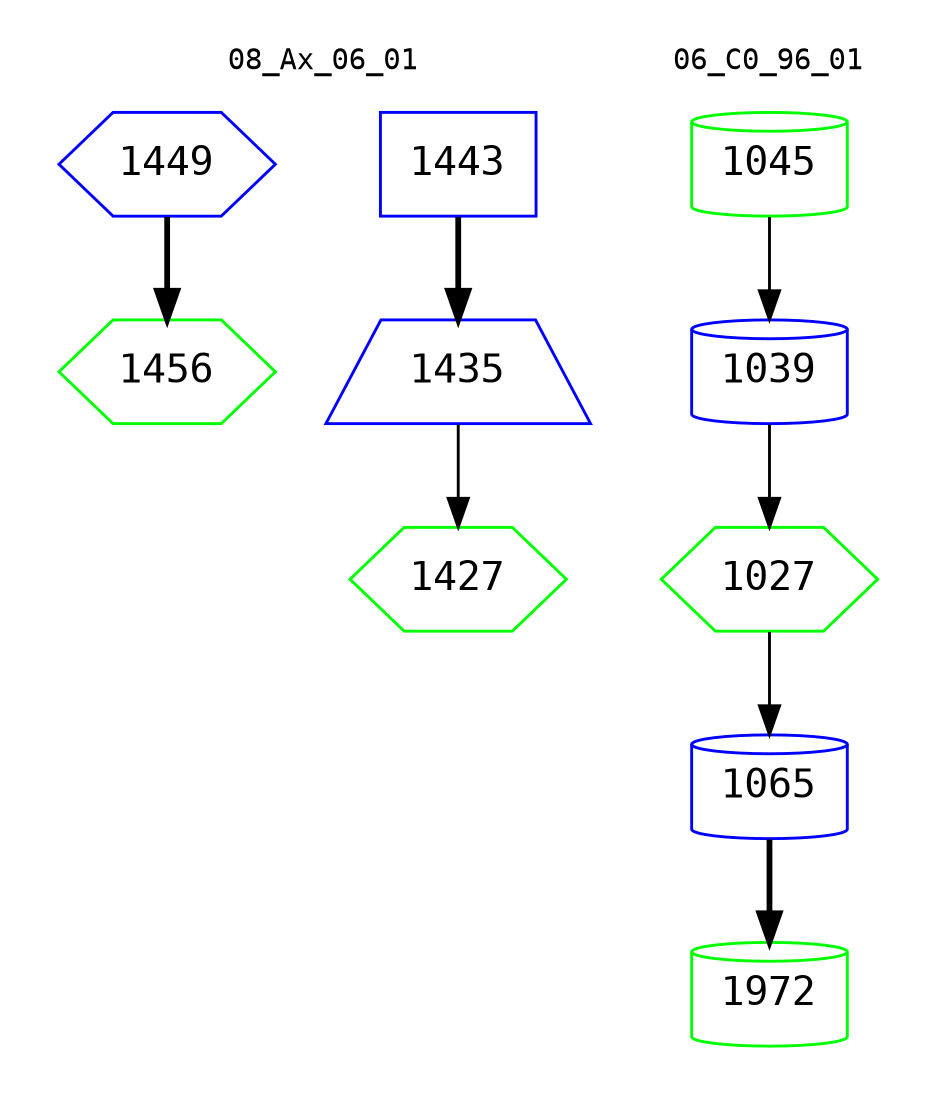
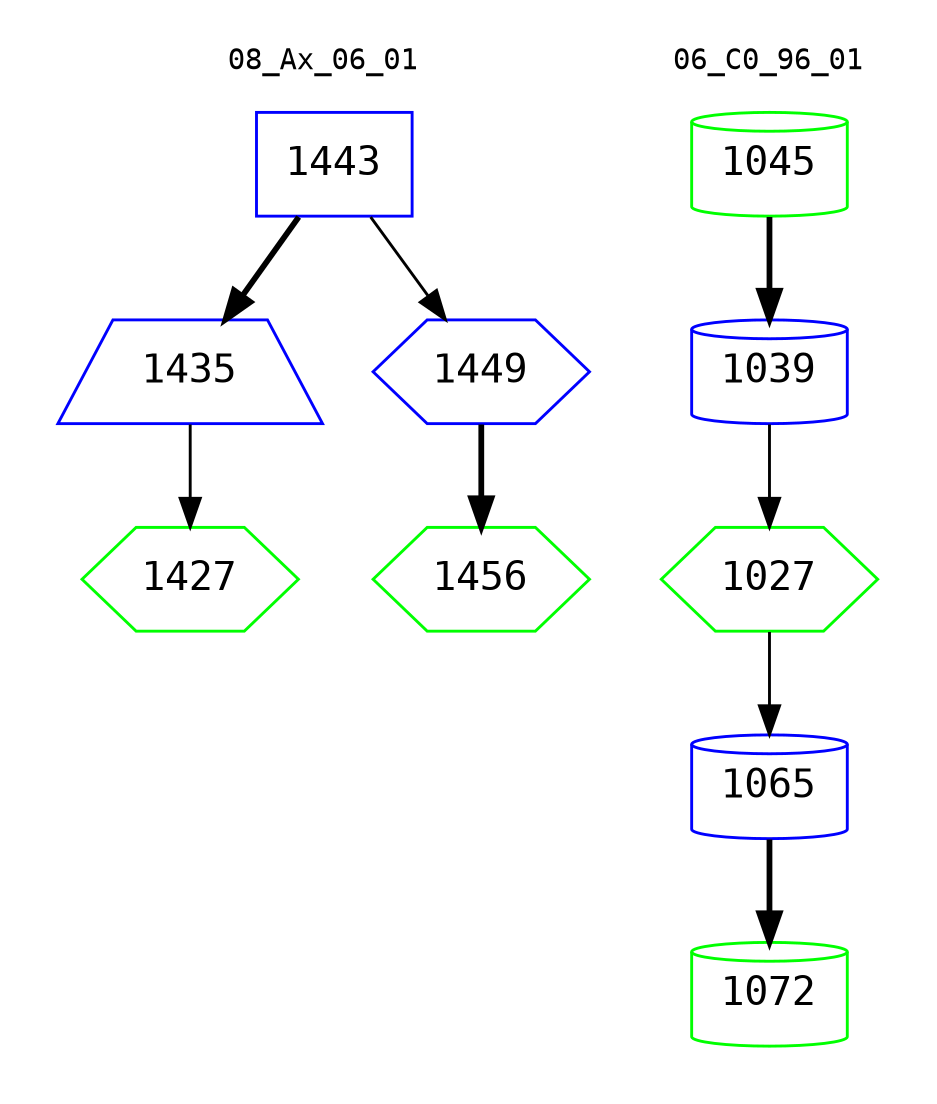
edge "1045" -> "1039": style solid -> bold
edge "1443" -> "1449": added
node "1972": label "1972" -> "1072"
